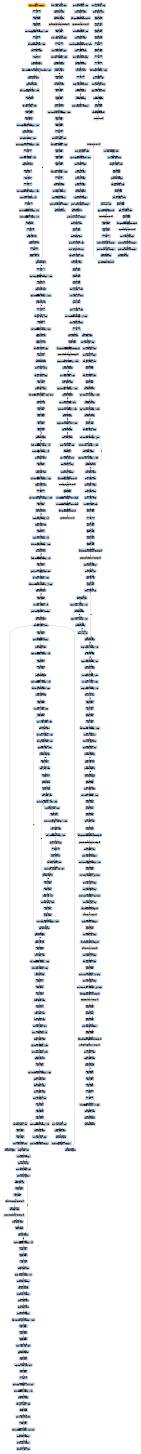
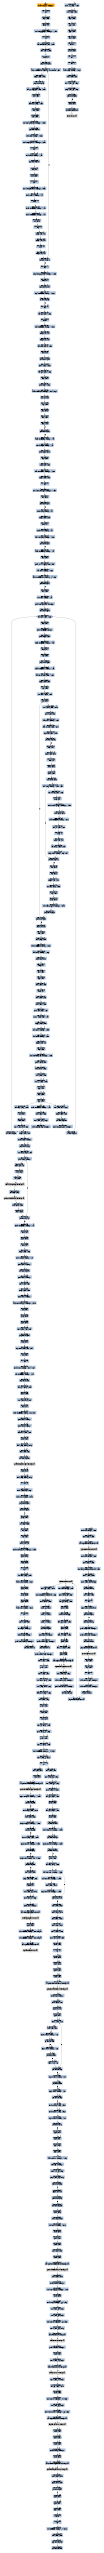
node "0x0101549f pushl %esi": added
node "0x010070cb pushl $0x10000<UINT32>": added
